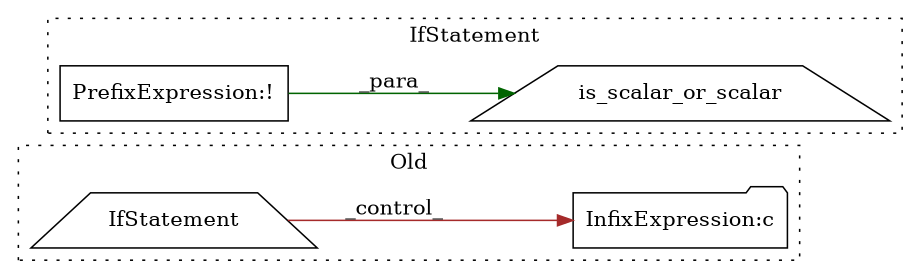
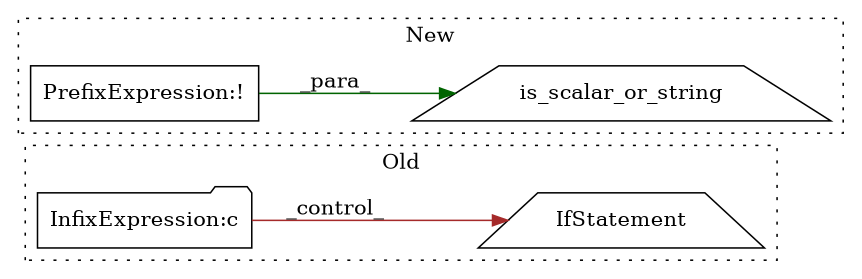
cluster "IfStatement": label "IfStatement" -> "New"
node "is_scalar_or_scalar": label "is_scalar_or_scalar" -> "is_scalar_or_string"
edge "IfStatement" -> "InfixExpression:c": reversed
